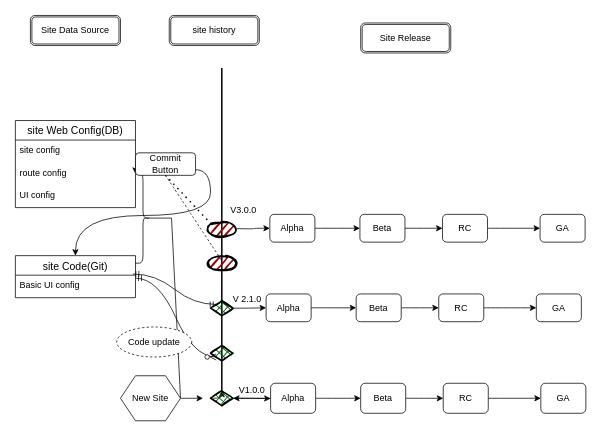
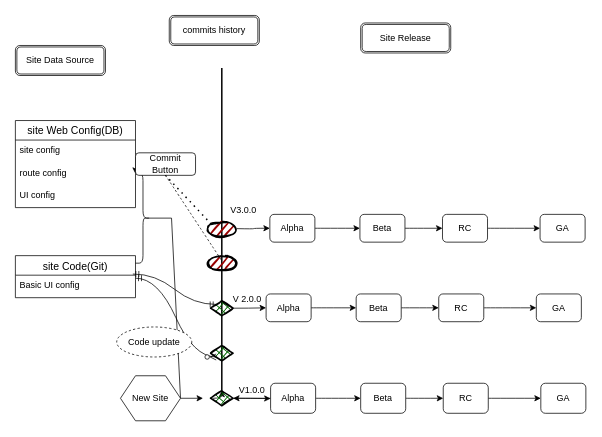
node "Site Data Source": moved (75, 30) -> (60, 60)
node "site history": label "site history" -> "commits history"
edge "Commit Button" -> "site Code(Git)": removed
node "V 2.1.0": label "V 2.1.0" -> "V 2.0.0"
